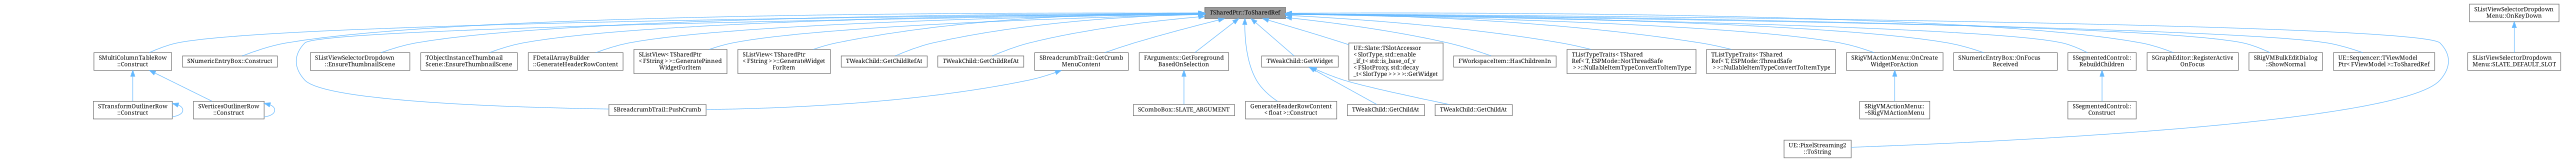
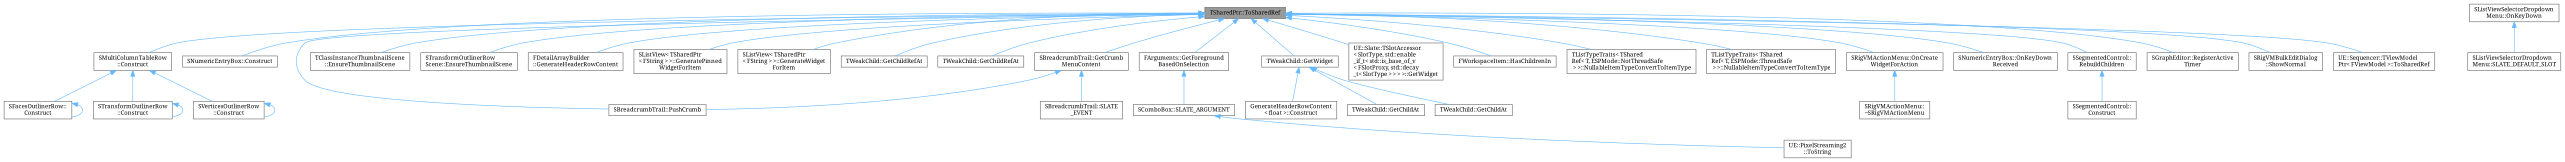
edge "UE::PixelStreaming2 ::ToString" -> "TSharedPtr::ToSharedRef": now "UE::PixelStreaming2 ::ToString" -> "SComboBox::SLATE_ARGUMENT"
node "SListViewSelectorDropdown ::EnsureThumbnailScene": label "SListViewSelectorDropdown ::EnsureThumbnailScene" -> "TClassInstanceThumbnailScene ::EnsureThumbnailScene"
node "TObjectInstanceThumbnail Scene::EnsureThumbnailScene": label "TObjectInstanceThumbnail Scene::EnsureThumbnailScene" -> "STransformOutlinerRow Scene::EnsureThumbnailScene"
node "SNumericEntryBox::OnFocus Received": label "SNumericEntryBox::OnFocus Received" -> "SNumericEntryBox::OnKeyDown Received"
node "SGraphEditor::RegisterActive OnFocus": label "SGraphEditor::RegisterActive OnFocus" -> "SGraphEditor::RegisterActive Timer"
edge "GenerateHeaderRowContent < float >::Construct" -> "TSharedPtr::ToSharedRef": now "GenerateHeaderRowContent < float >::Construct" -> "TWeakChild::GetWidget"
node "SFacesOutlinerRow:: Construct": added
node "SBreadcrumbTrail::SLATE _EVENT": added
